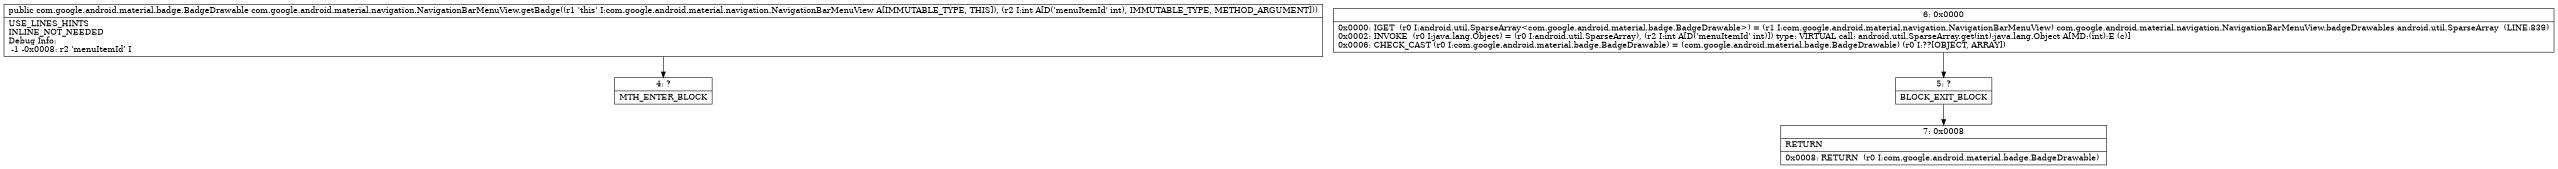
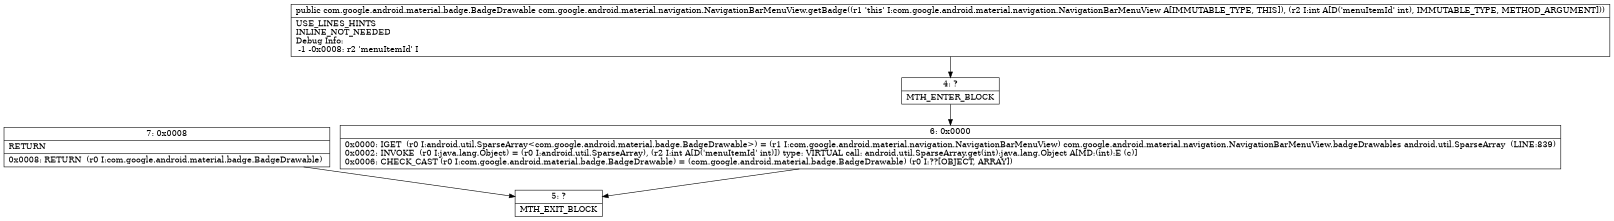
node "5: ?": text "BLOCK_EXIT_BLOCK" -> "MTH_EXIT_BLOCK"
edge "4: ?" -> "6: 0x0000": added
edge "5: ?" -> "7: 0x0008": reversed
